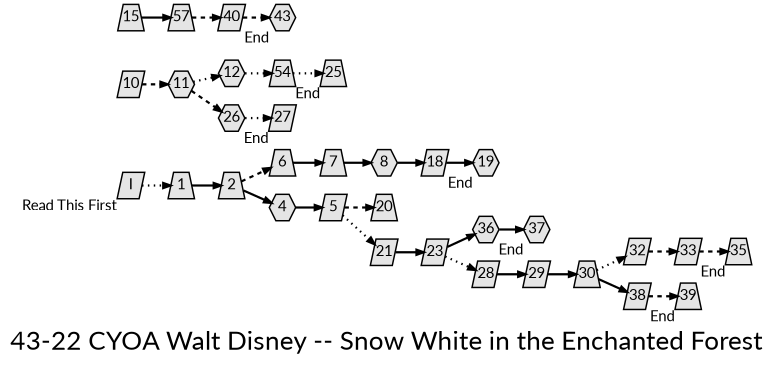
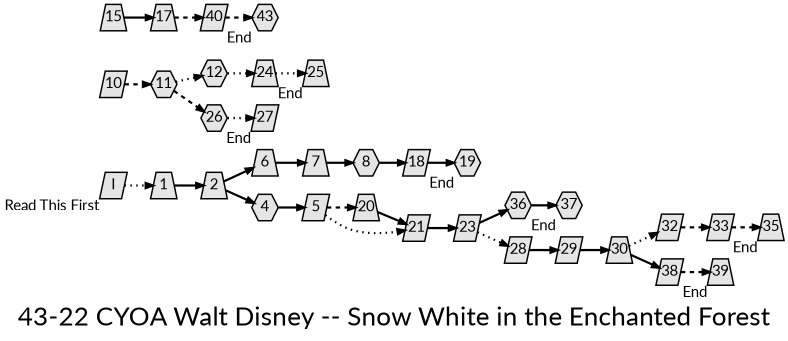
node "57": label "57" -> "17"
node "54": label "54" -> "24"
edge "2" -> "6": style dashed -> solid
edge "20" -> "21": added
